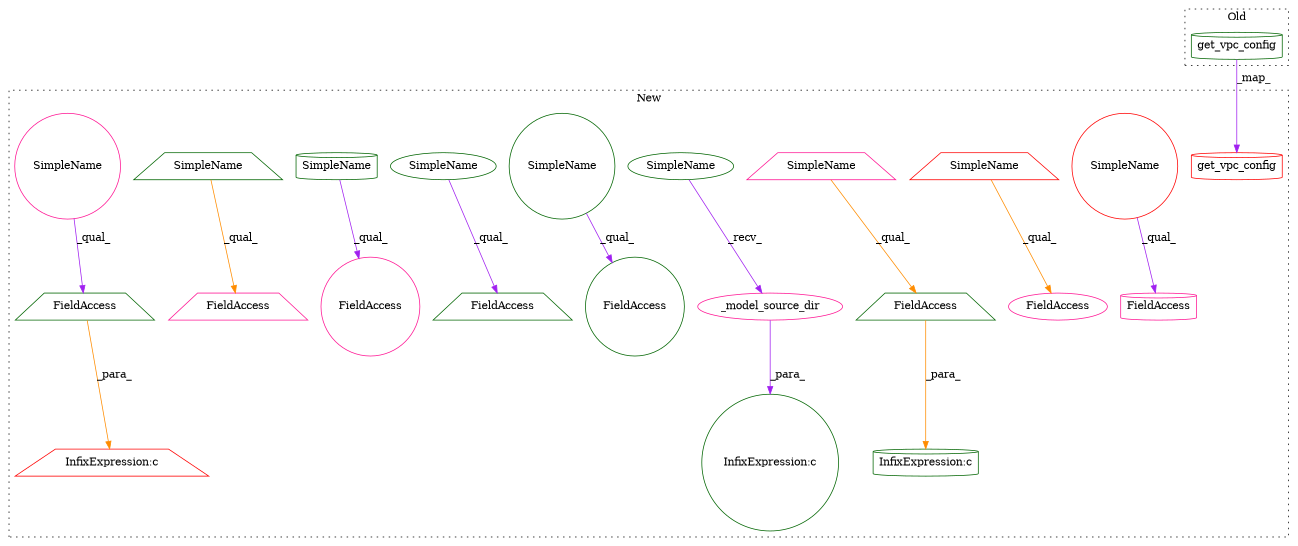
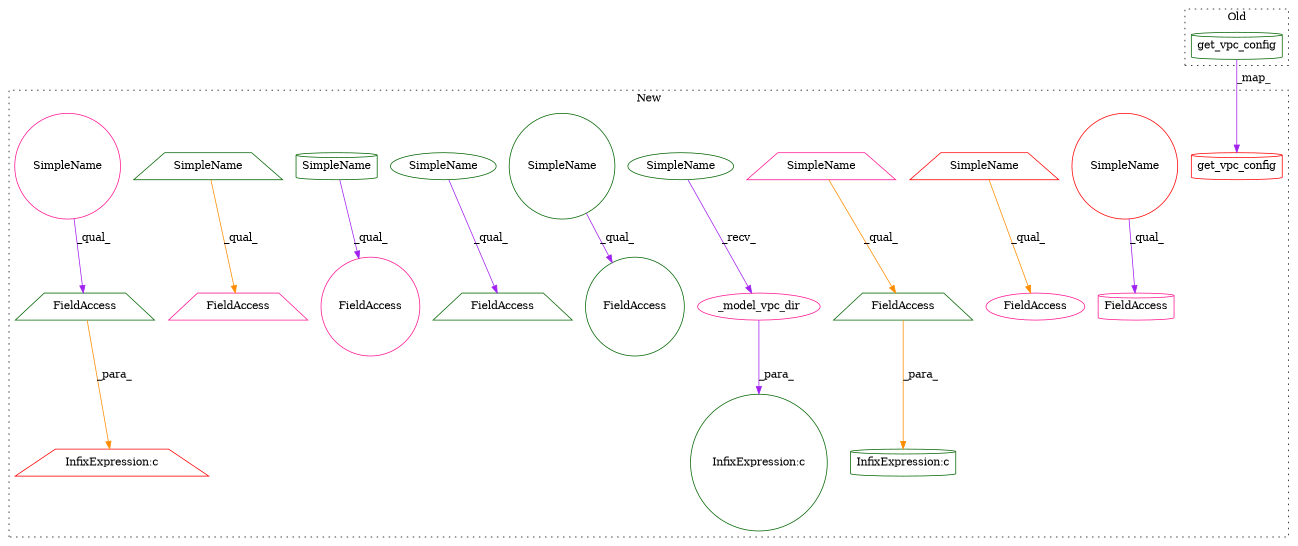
node "_model_source_dir": label "_model_source_dir" -> "_model_vpc_dir"
